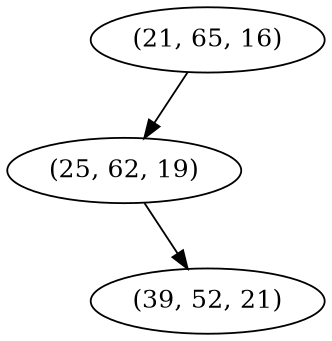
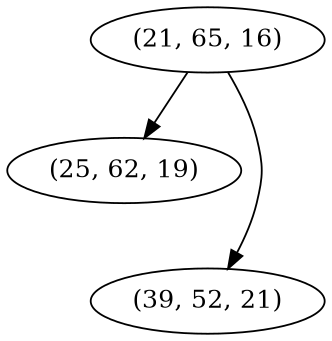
edge "(25, 62, 19)" -> "(39, 52, 21)": now "(21, 65, 16)" -> "(39, 52, 21)"
